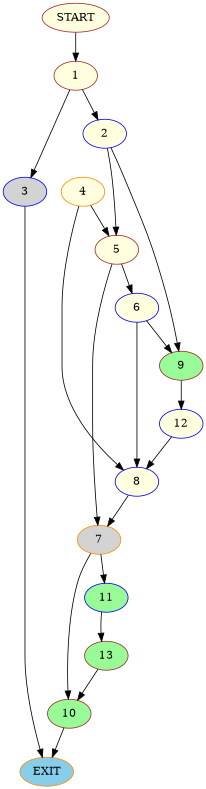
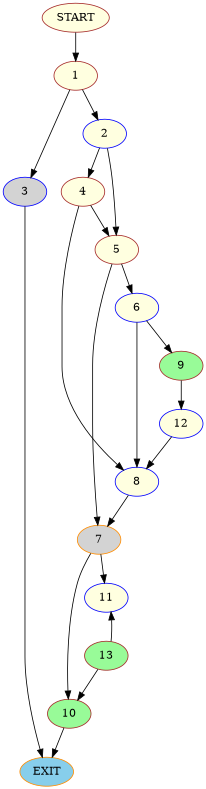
node "4": color darkorange -> brown
edge "2" -> "9": now "2" -> "4"
node "11": fillcolor palegreen -> lightyellow
edge "11" -> "13": reversed
